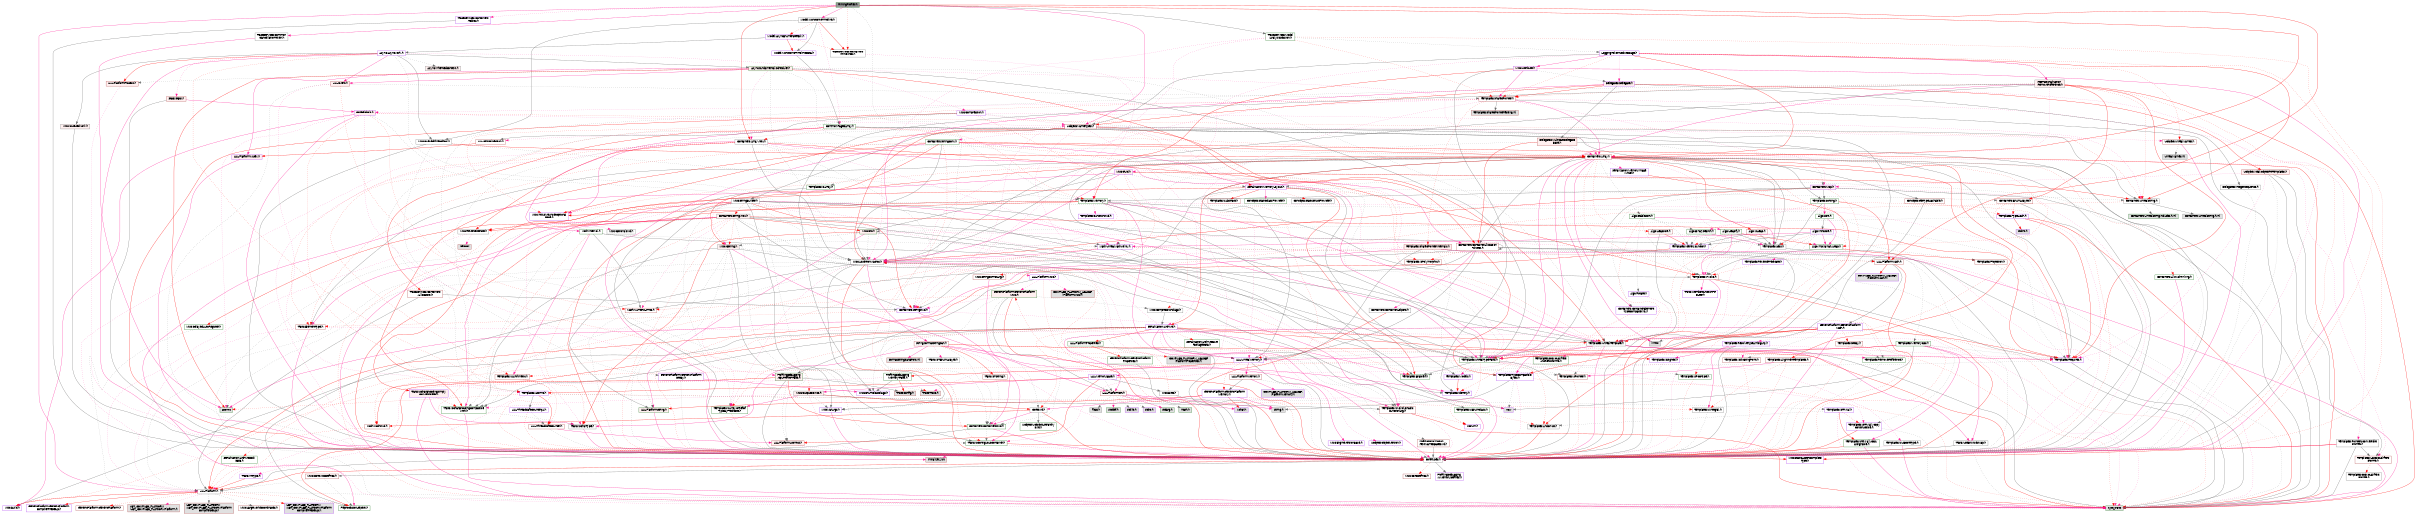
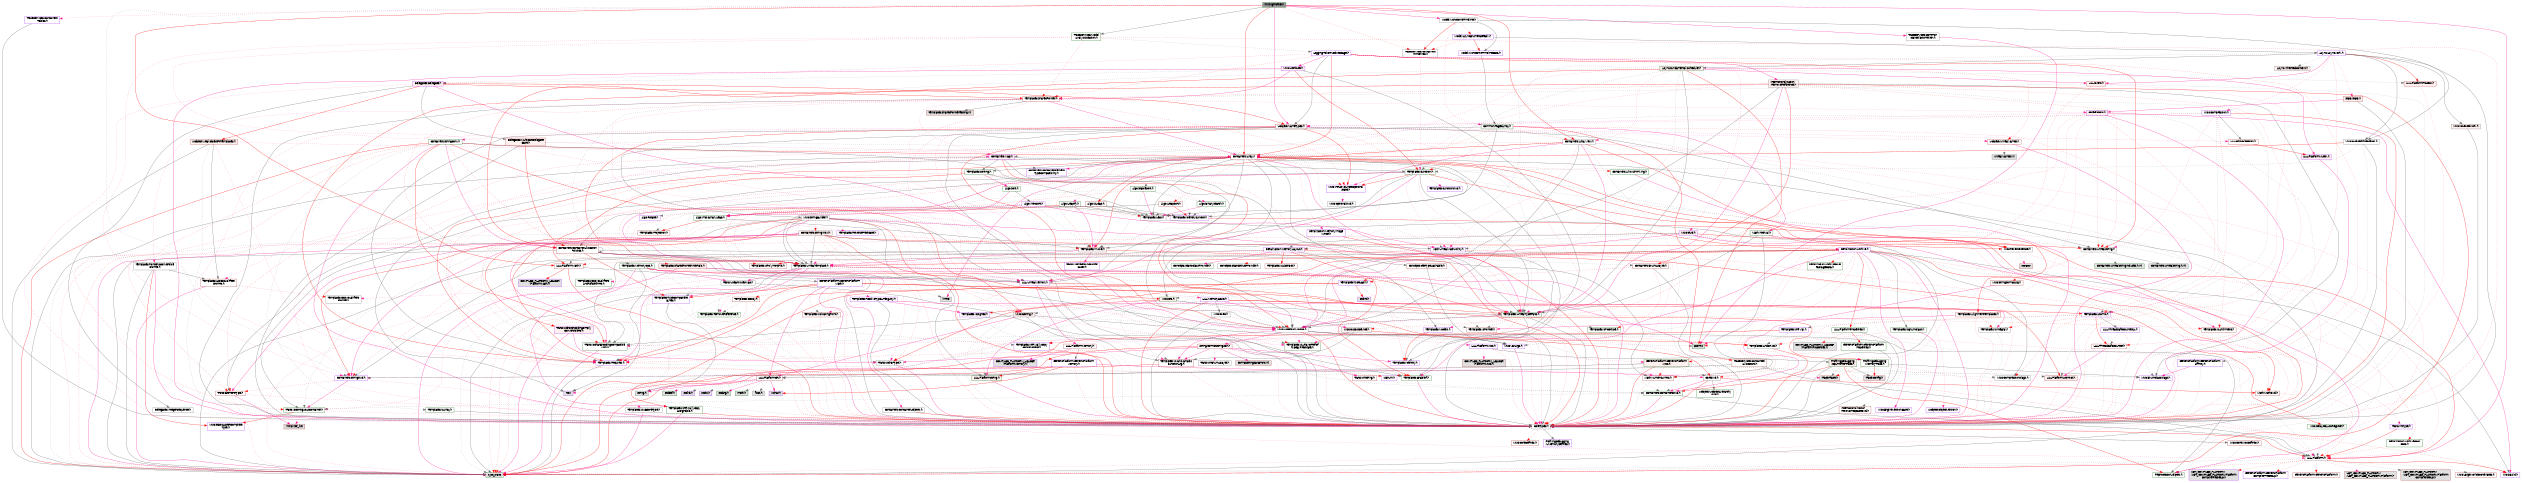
node "Templates/Memory.h": label "Templates/Memory.h" -> "Templates/Function.h"
edge "Containers/StringView.h" -> "Containers/StringFwd.h": color gray40 -> deeppink
edge "Templates/CopyQualifiers AndRefsFromTo.h" -> "Templates/CopyQualifiers FromTo.h": added
edge "Misc/CompressionFlags.h" -> "Serialization/Archive.h": reversed
edge "String/FormatStringSan.h" -> "Traits/IsTString.h": color red -> deeppink
node "GenericPlatform/GenericPlatform Decay.h": label "GenericPlatform/GenericPlatform Decay.h" -> "GenericPlatform/GenericPlatform Affinity.h"
edge "Async/AsyncWork.h" -> "CoreTypes.h": color deeppink -> gray40
edge "HAL/Platform.h" -> "GenericPlatform/GenericPlatform CompilerPreSetup.h": style solid -> dotted
